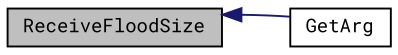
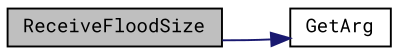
edge "GetArg" -> "ReceiveFloodSize": reversed
